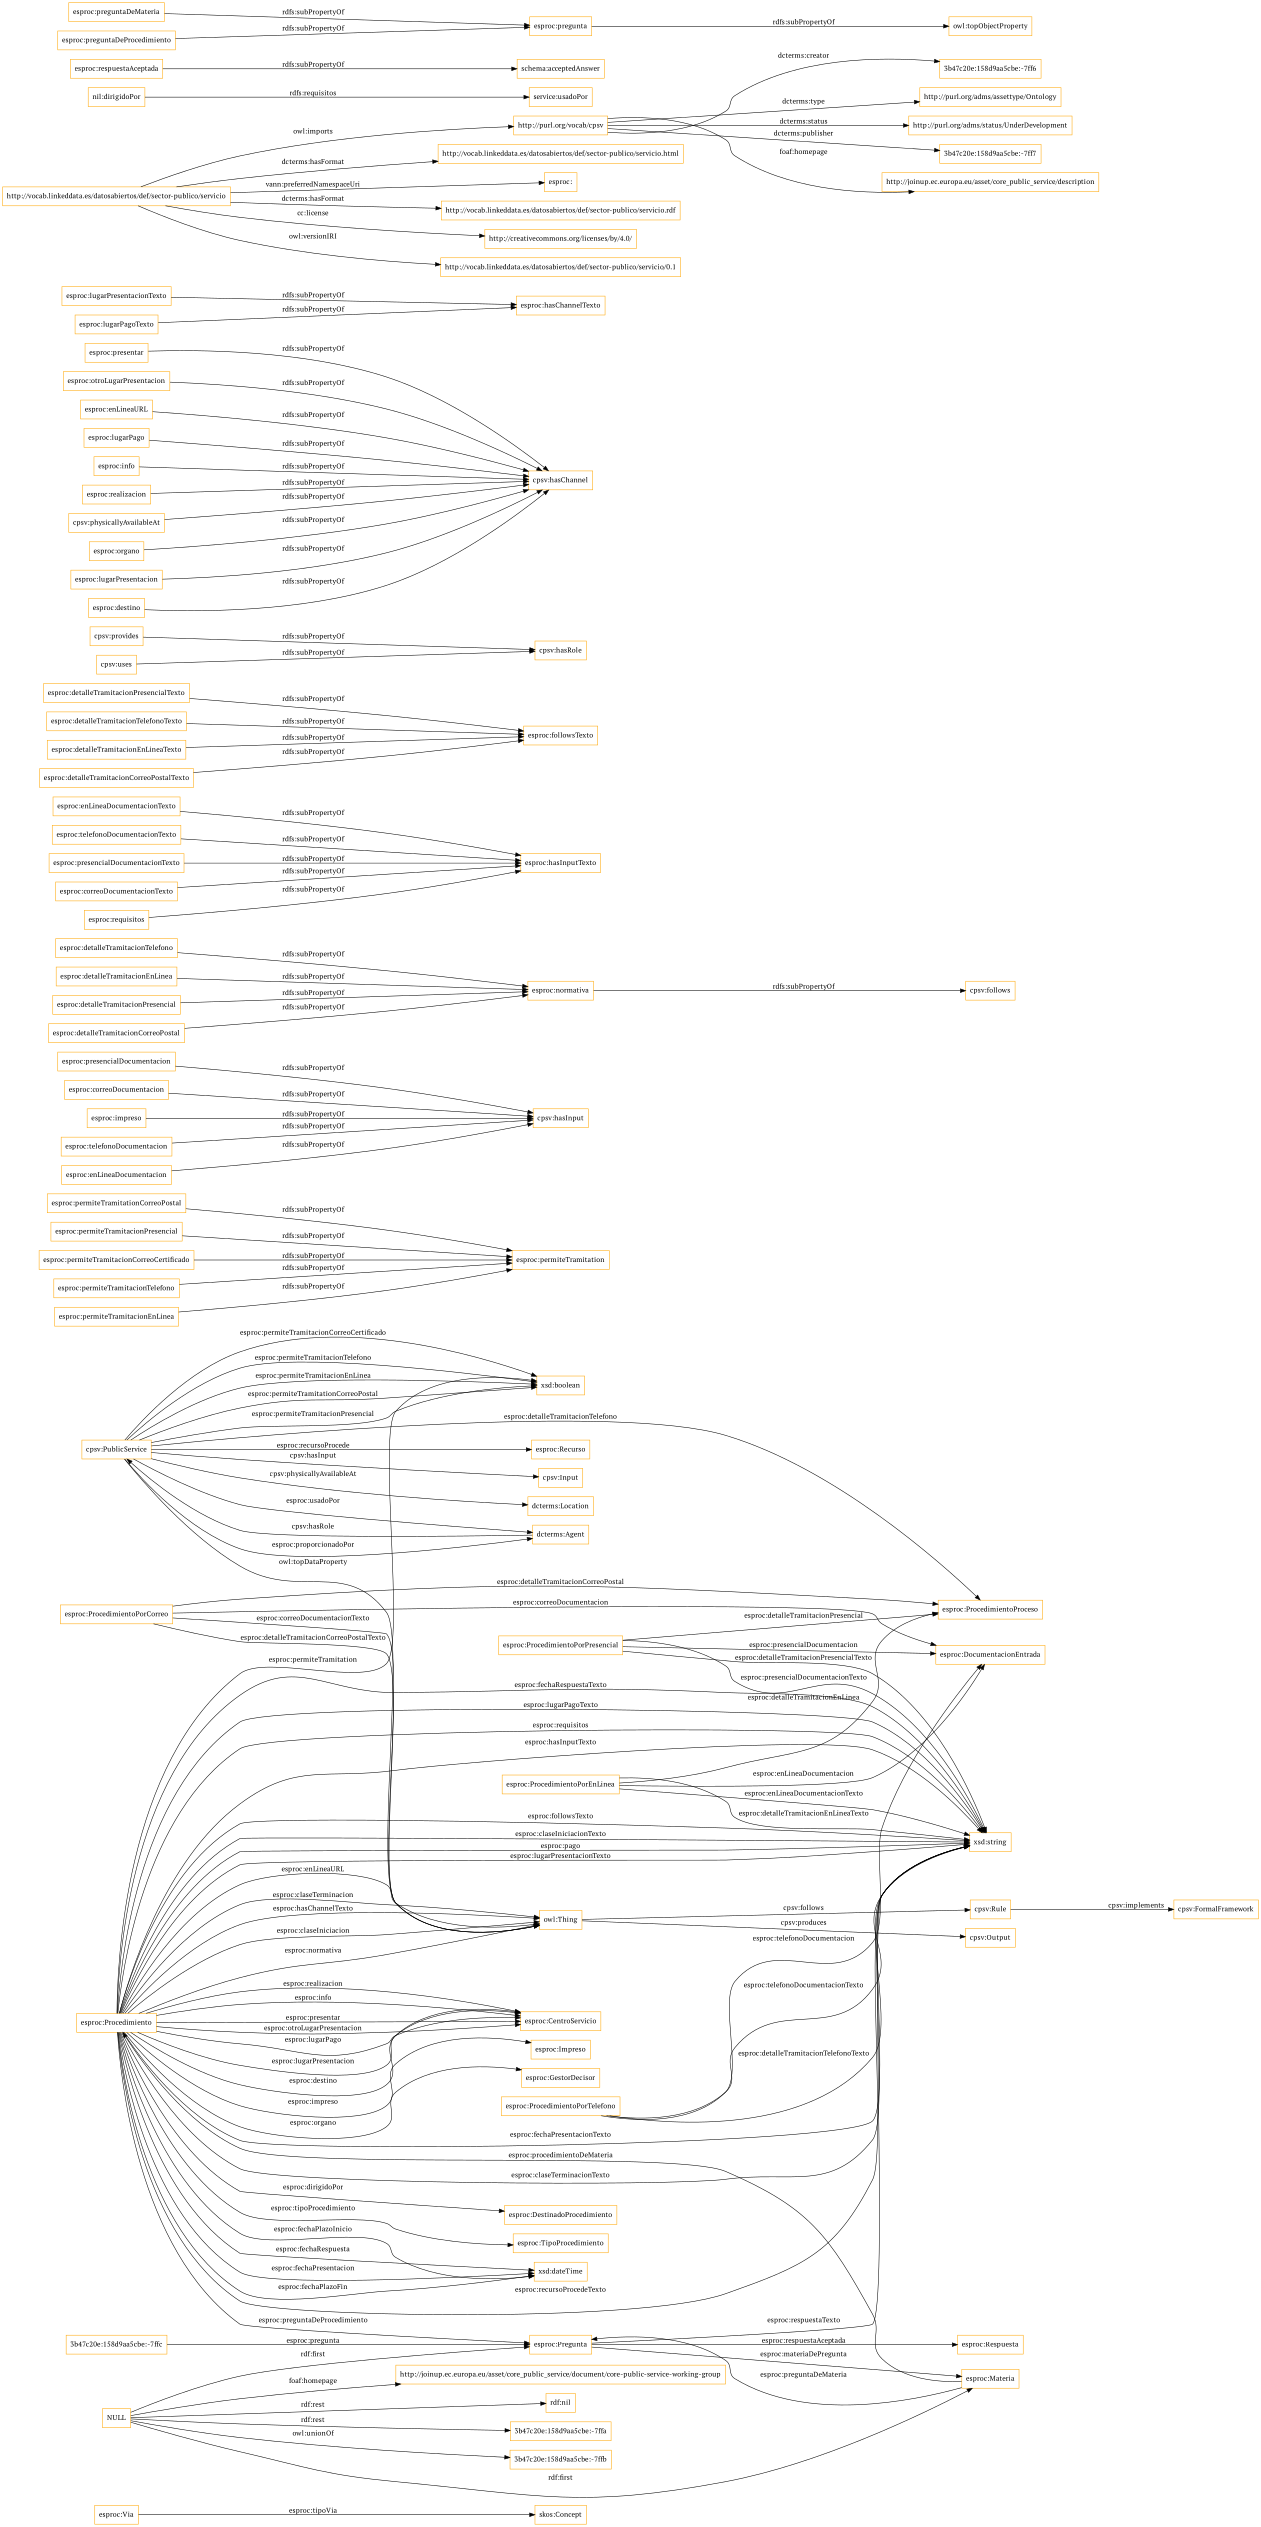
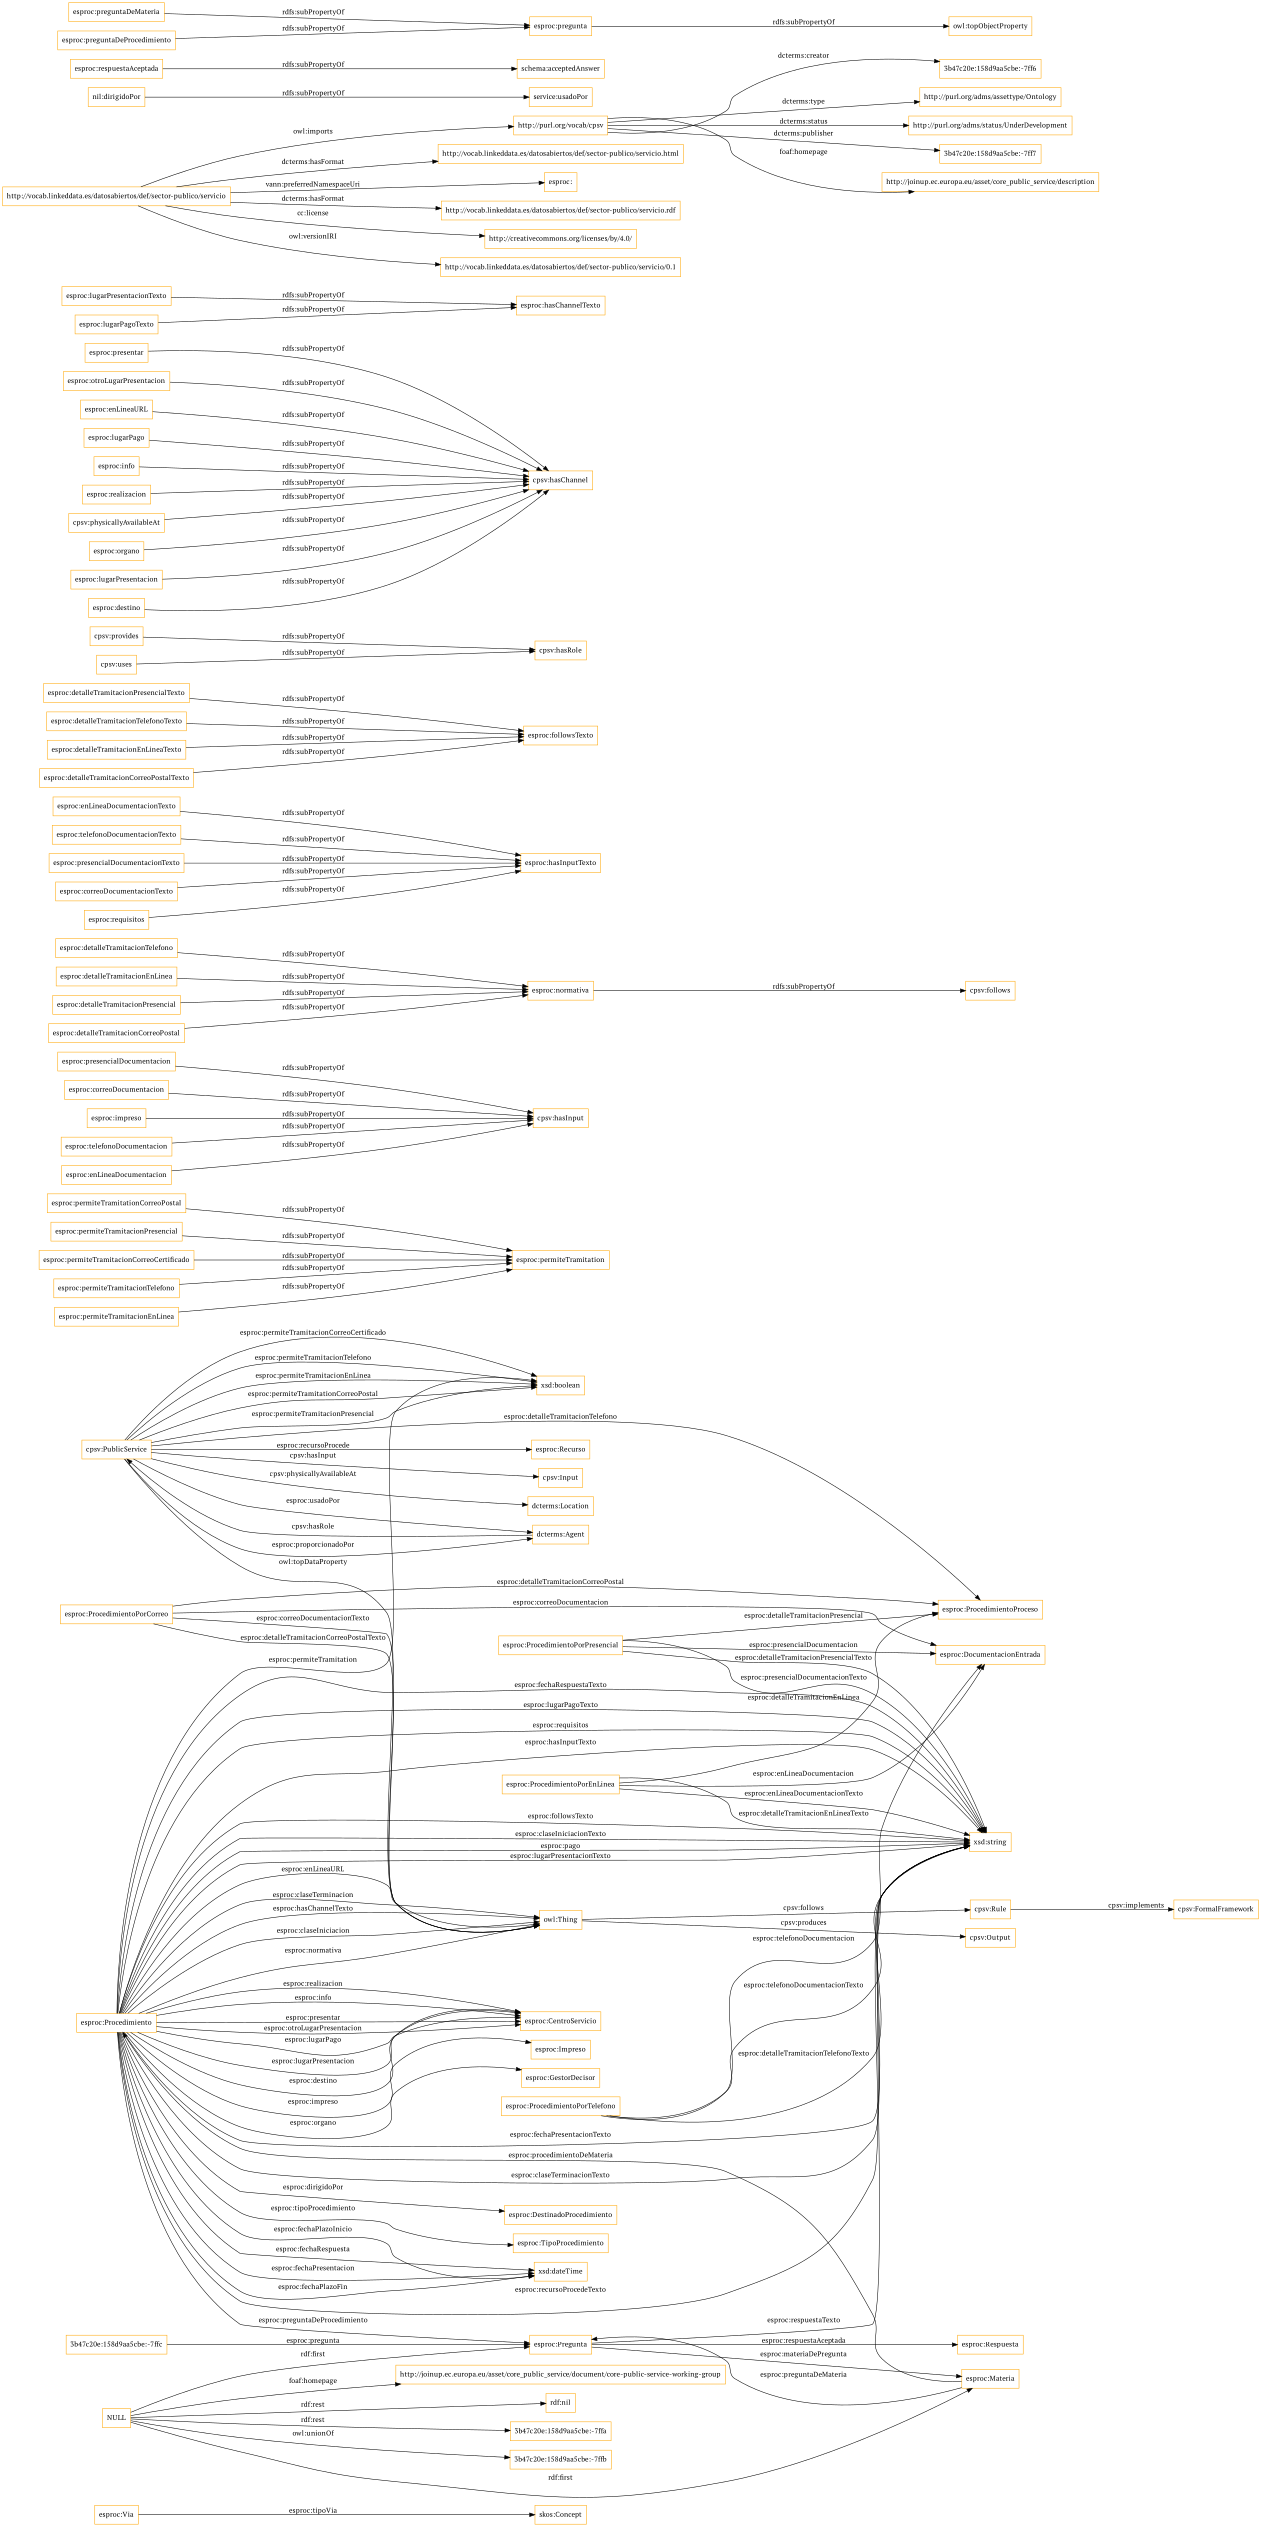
edge "nil:dirigidoPor" -> "service:usadoPor": label "rdfs:requisitos" -> "rdfs:subPropertyOf"
